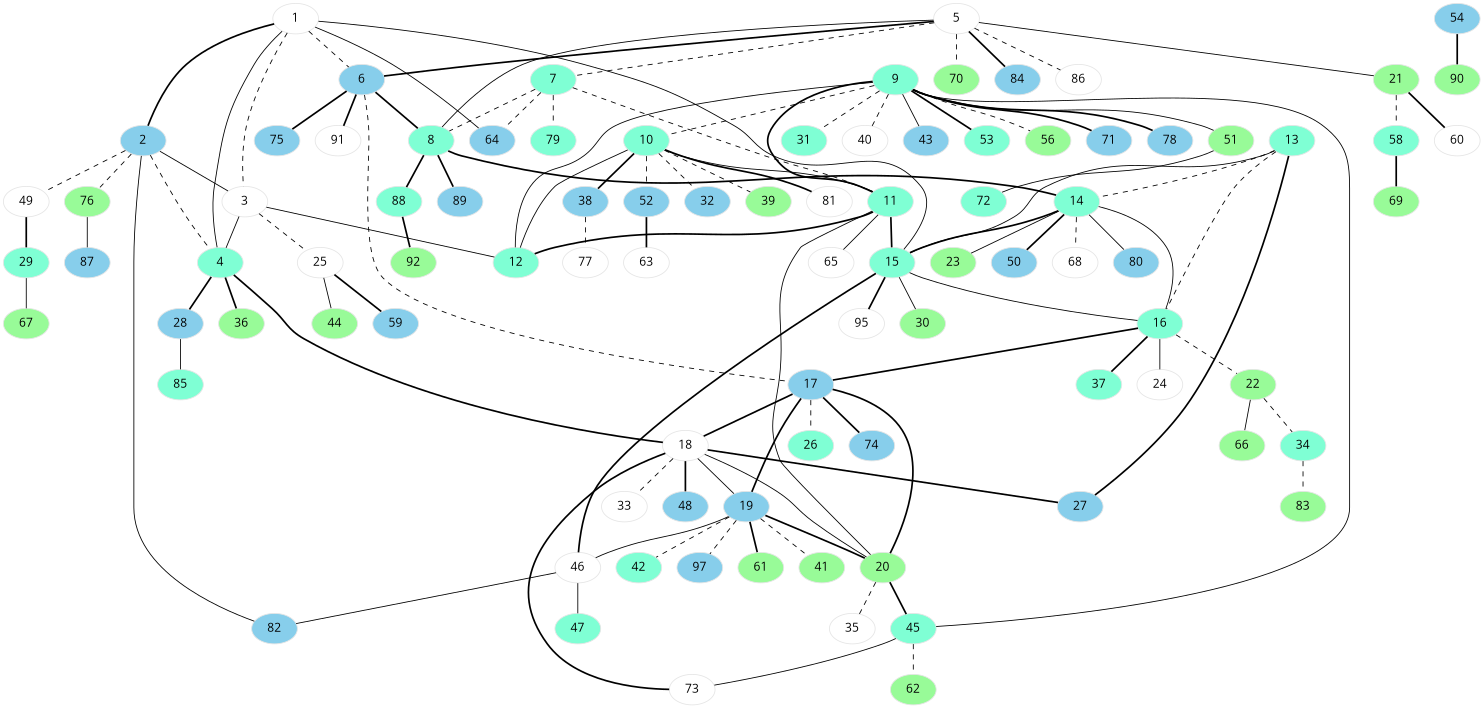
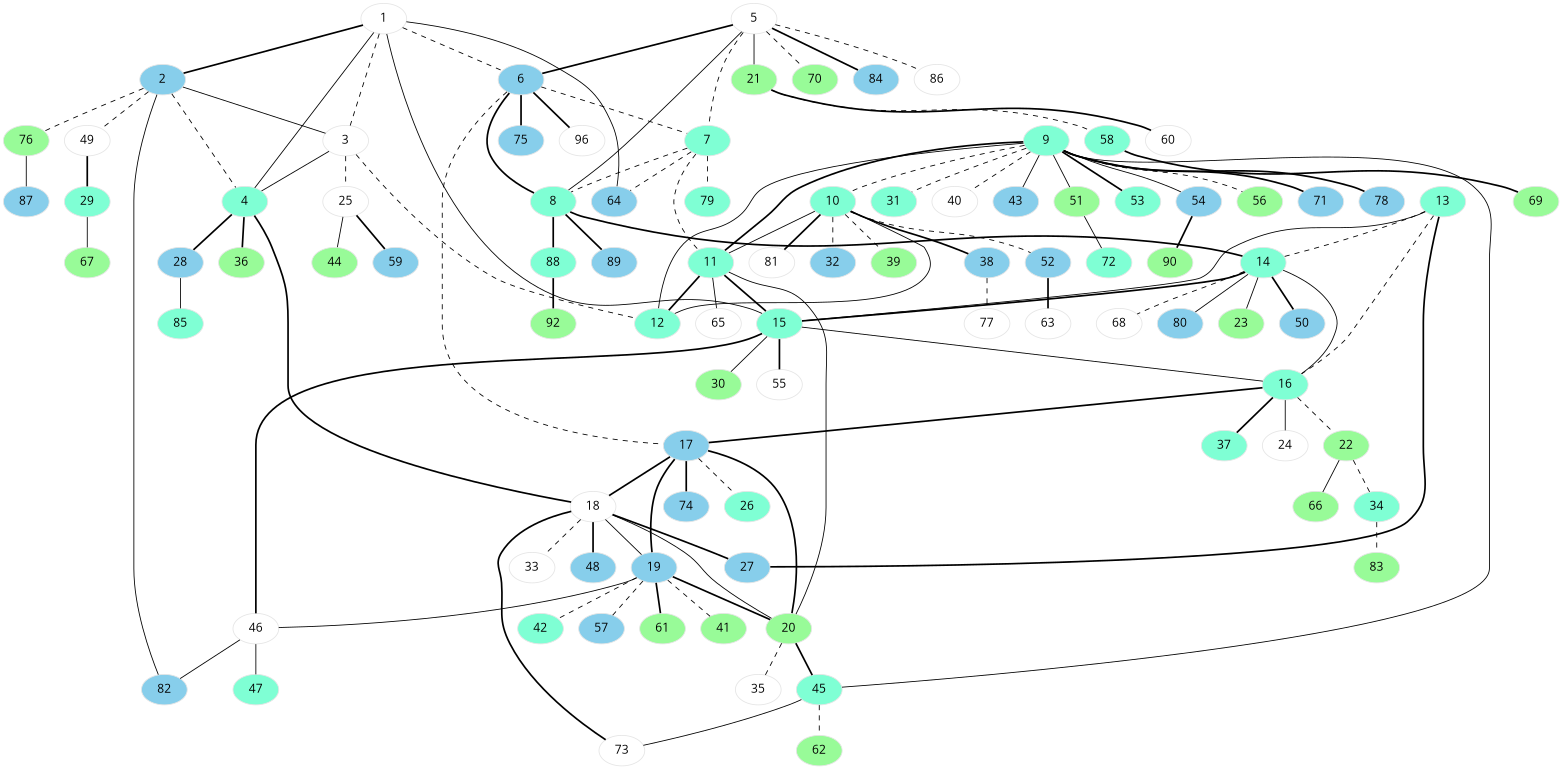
edge "6" -- "7": added
node "91": label "91" -> "96"
edge "9" -- "54": added
edge "3" -- "12": style solid -> dashed
node "95": label "95" -> "55"
node "97": label "97" -> "57"
